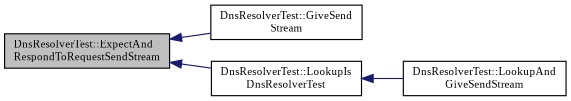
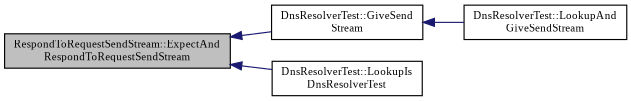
node "DnsResolverTest::ExpectAnd RespondToRequestSendStream": label "DnsResolverTest::ExpectAnd RespondToRequestSendStream" -> "RespondToRequestSendStream::ExpectAnd RespondToRequestSendStream"
edge "DnsResolverTest::LookupAnd GiveSendStream" -> "DnsResolverTest::LookupIs DnsResolverTest": now "DnsResolverTest::LookupAnd GiveSendStream" -> "DnsResolverTest::GiveSend Stream"
